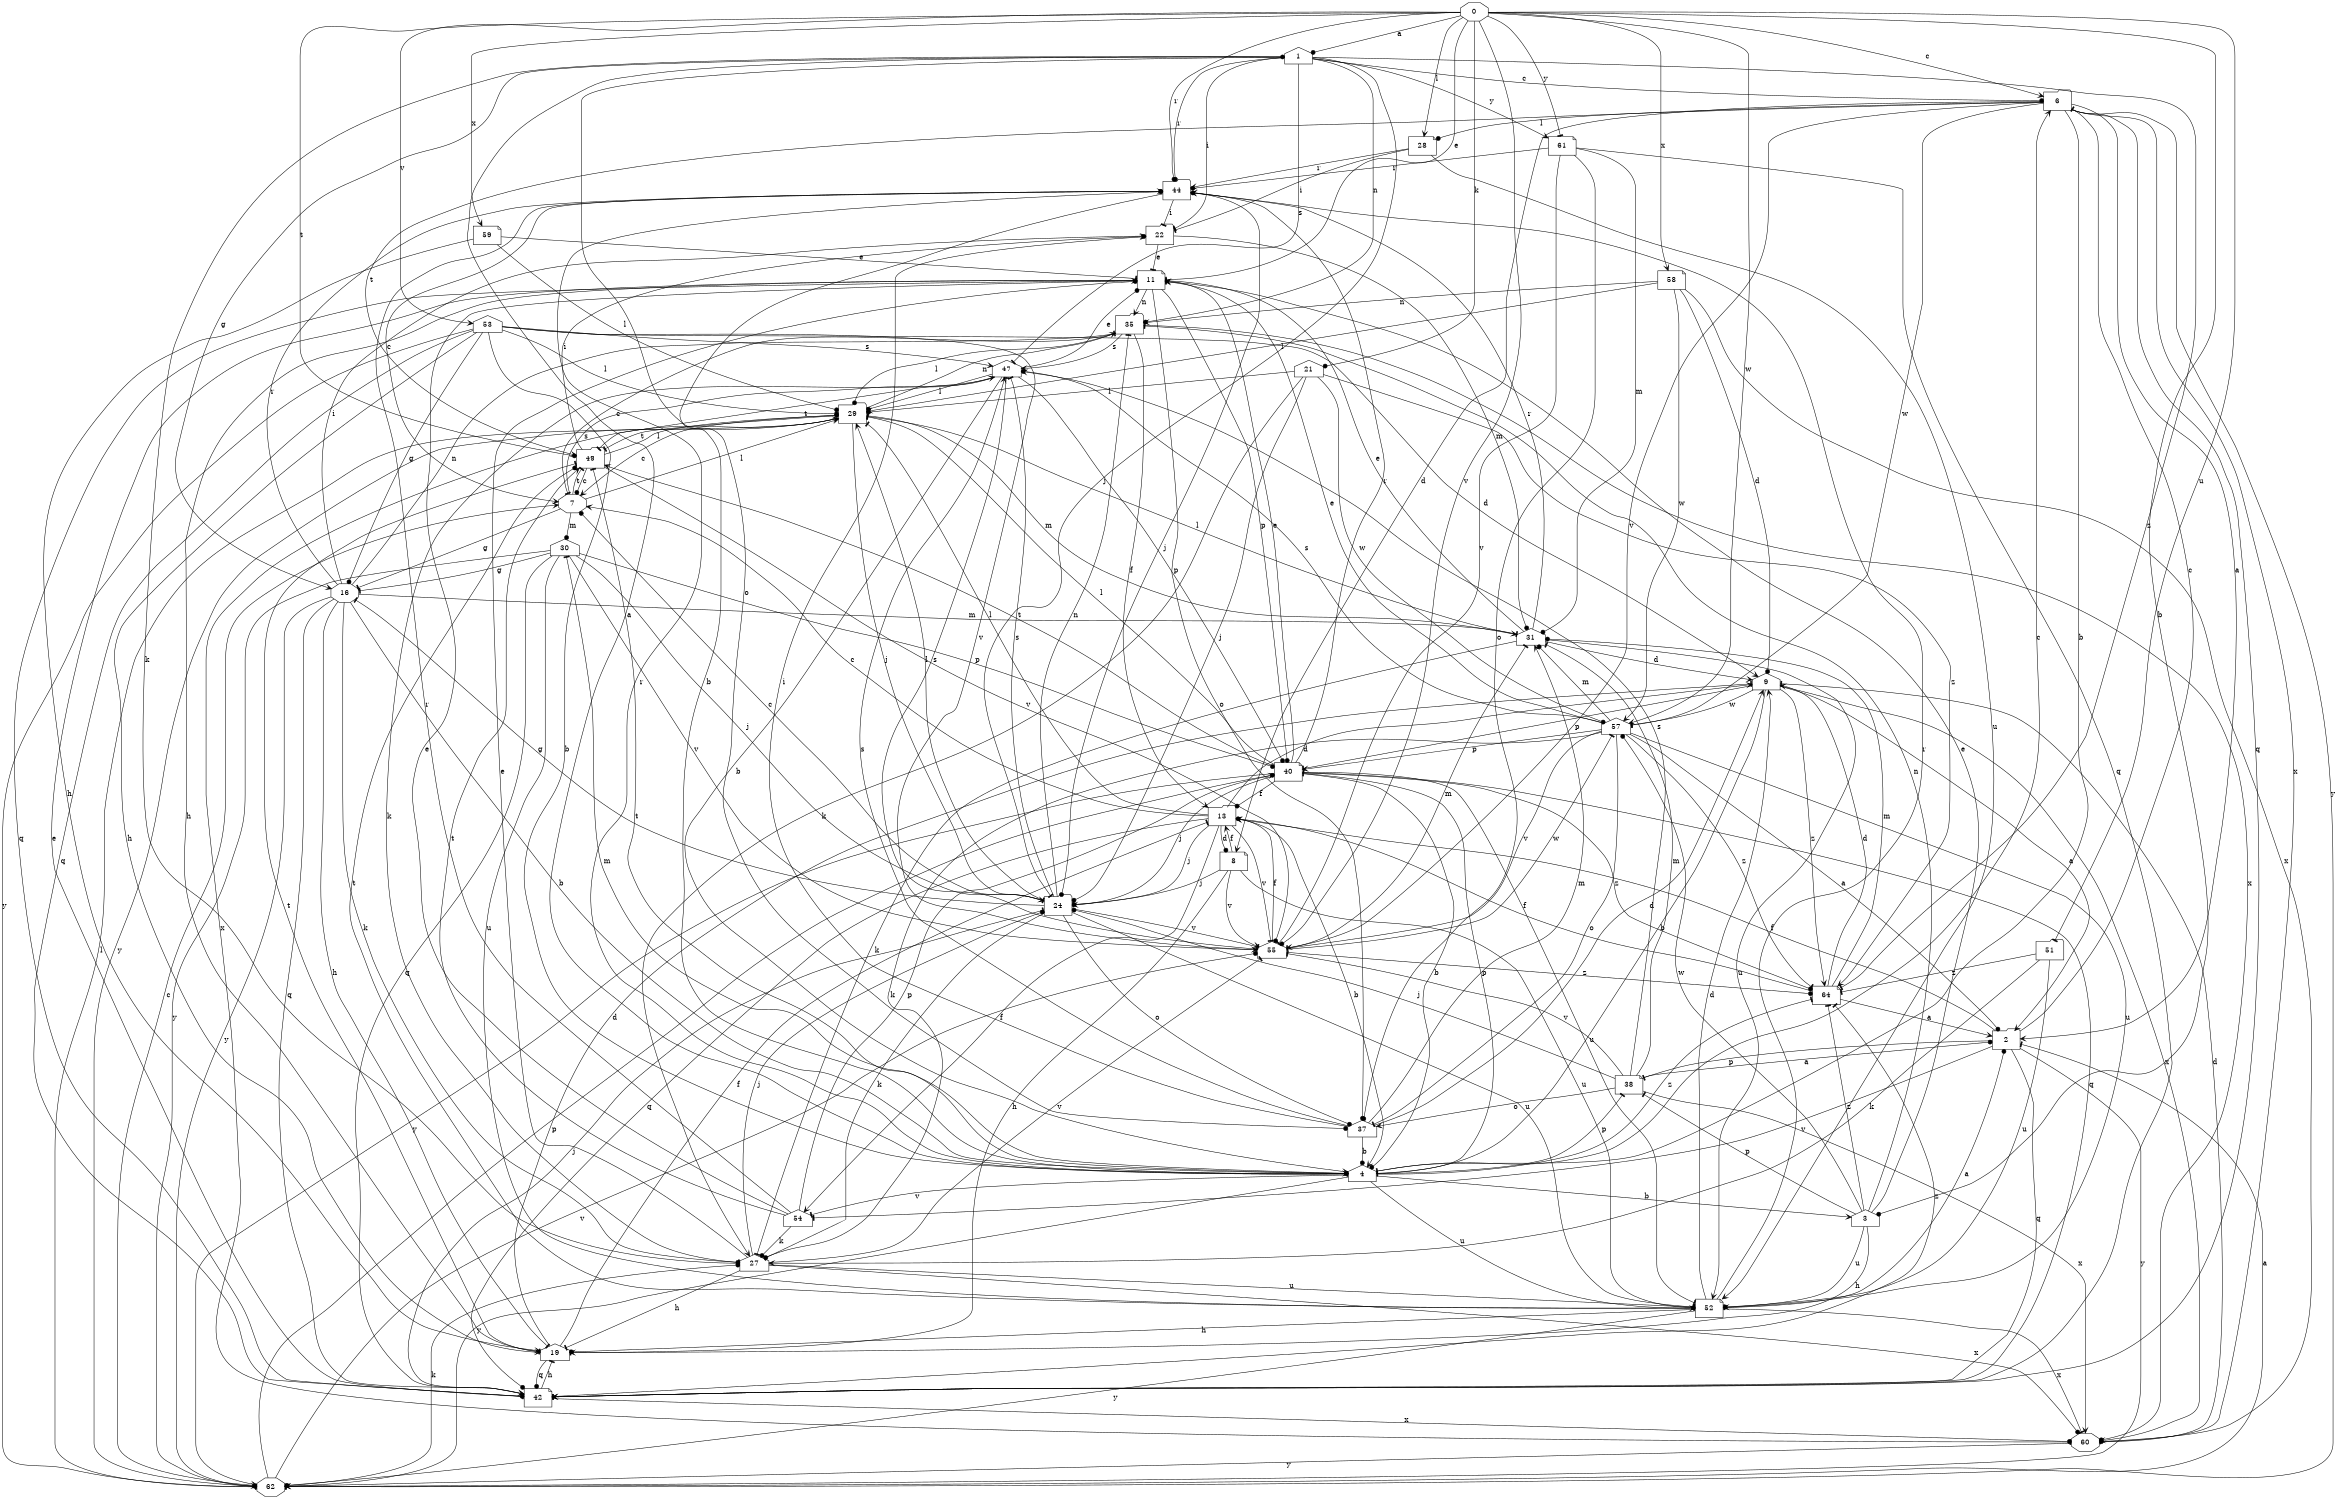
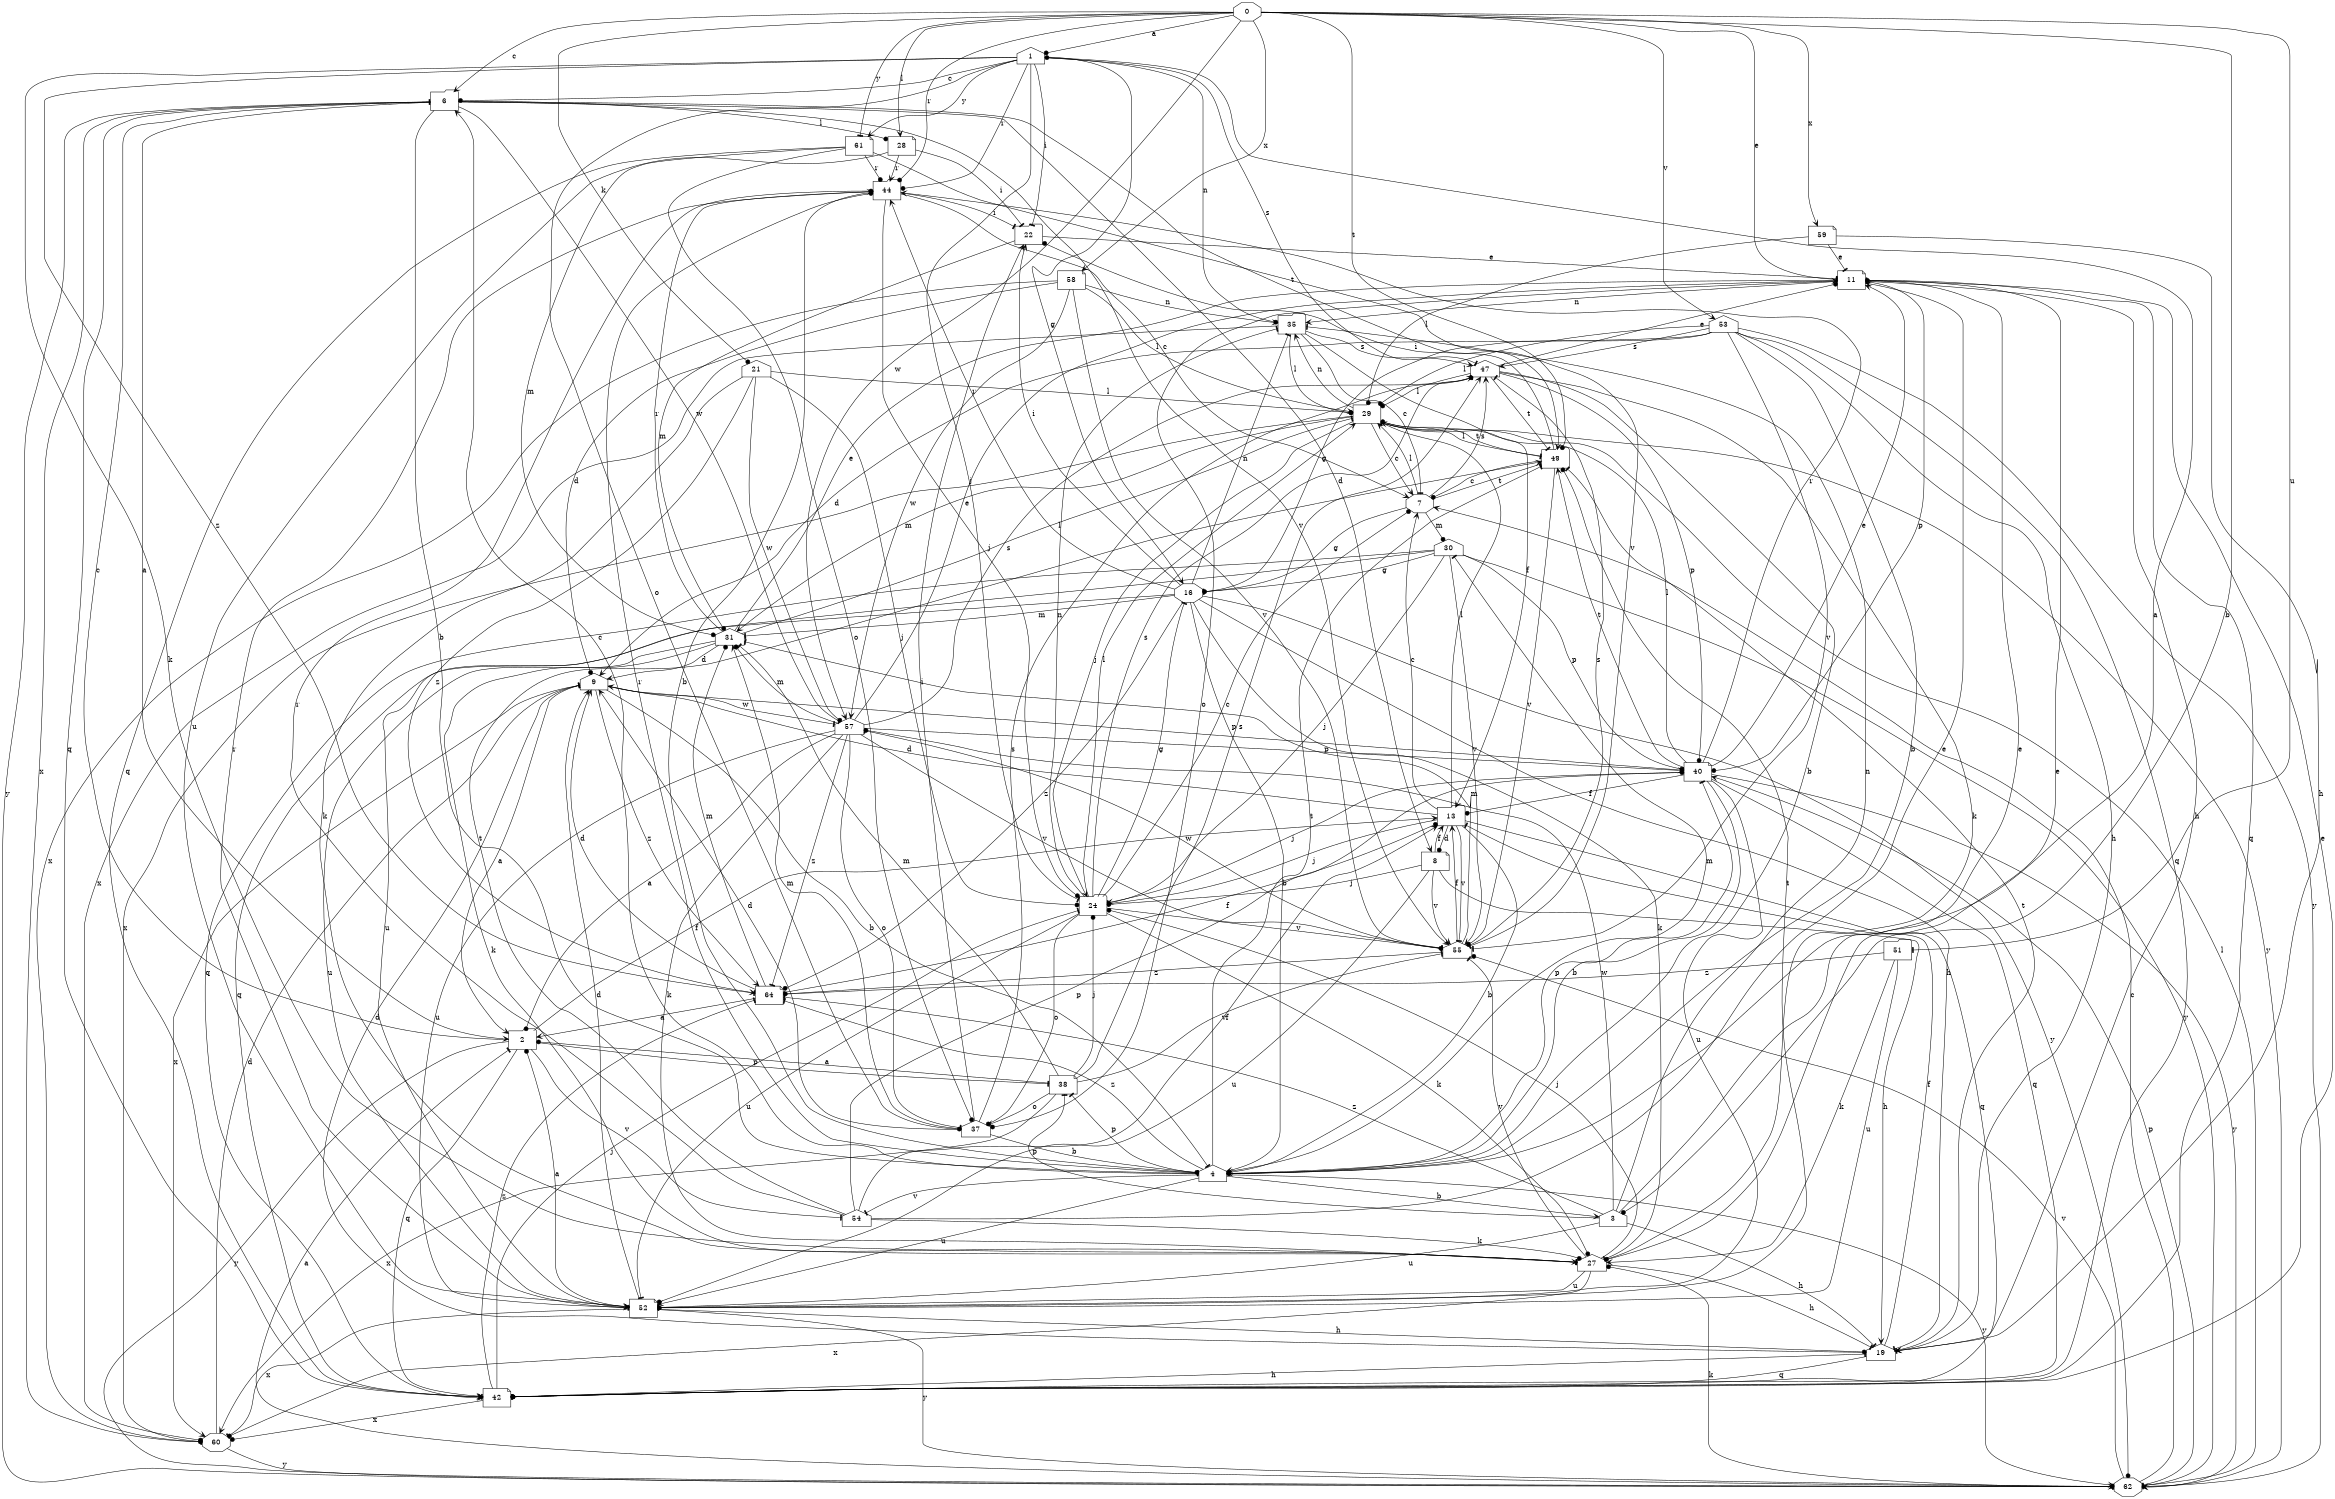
edge "0" -> "55": now "58" -> "55"
edge "40" -> "64": now "16" -> "64"
edge "13" -> "54": reversed
